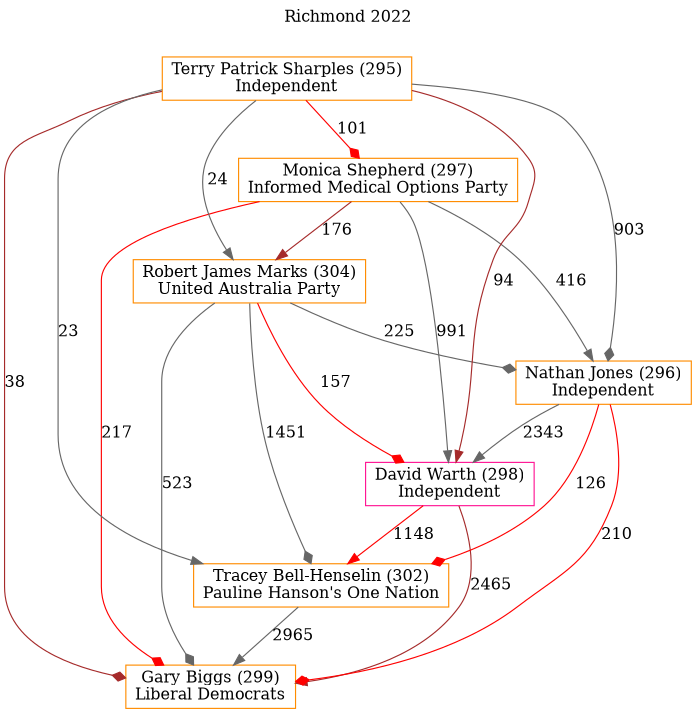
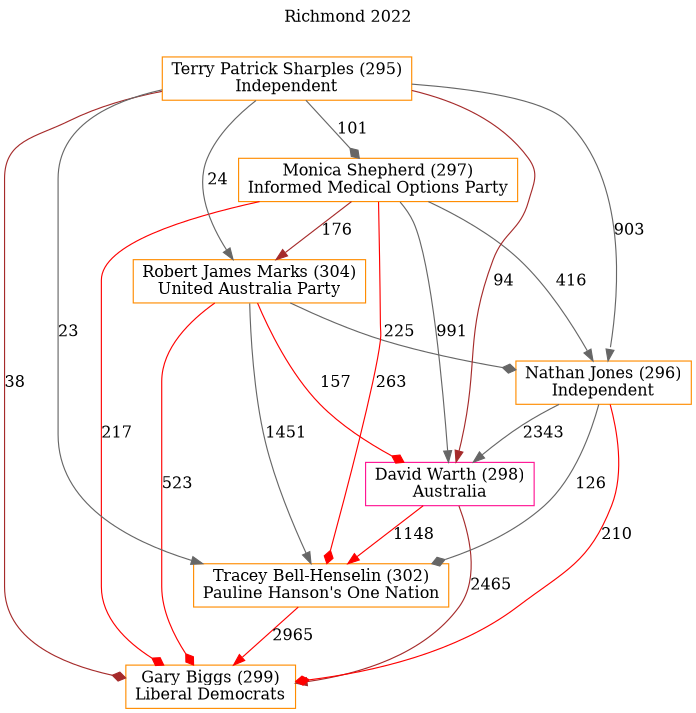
edge "Terry Patrick Sharples (295) Independent" -> "Monica Shepherd (297) Informed Medical Options Party": color red -> gray40
edge "Terry Patrick Sharples (295) Independent" -> "Nathan Jones (296) Independent": arrowhead diamond -> normal
edge "Monica Shepherd (297) Informed Medical Options Party" -> "Tracey Bell-Henselin (302) Pauline Hanson's One Nation": added, label "263"
edge "Robert James Marks (304) United Australia Party" -> "Tracey Bell-Henselin (302) Pauline Hanson's One Nation": arrowhead diamond -> normal
edge "Robert James Marks (304) United Australia Party" -> "Gary Biggs (299) Liberal Democrats": color gray40 -> red
node "David Warth (298) Independent": label "David Warth (298) Independent" -> "David Warth (298) Australia"
edge "Nathan Jones (296) Independent" -> "Tracey Bell-Henselin (302) Pauline Hanson's One Nation": color red -> gray40
edge "Tracey Bell-Henselin (302) Pauline Hanson's One Nation" -> "Gary Biggs (299) Liberal Democrats": color gray40 -> red
